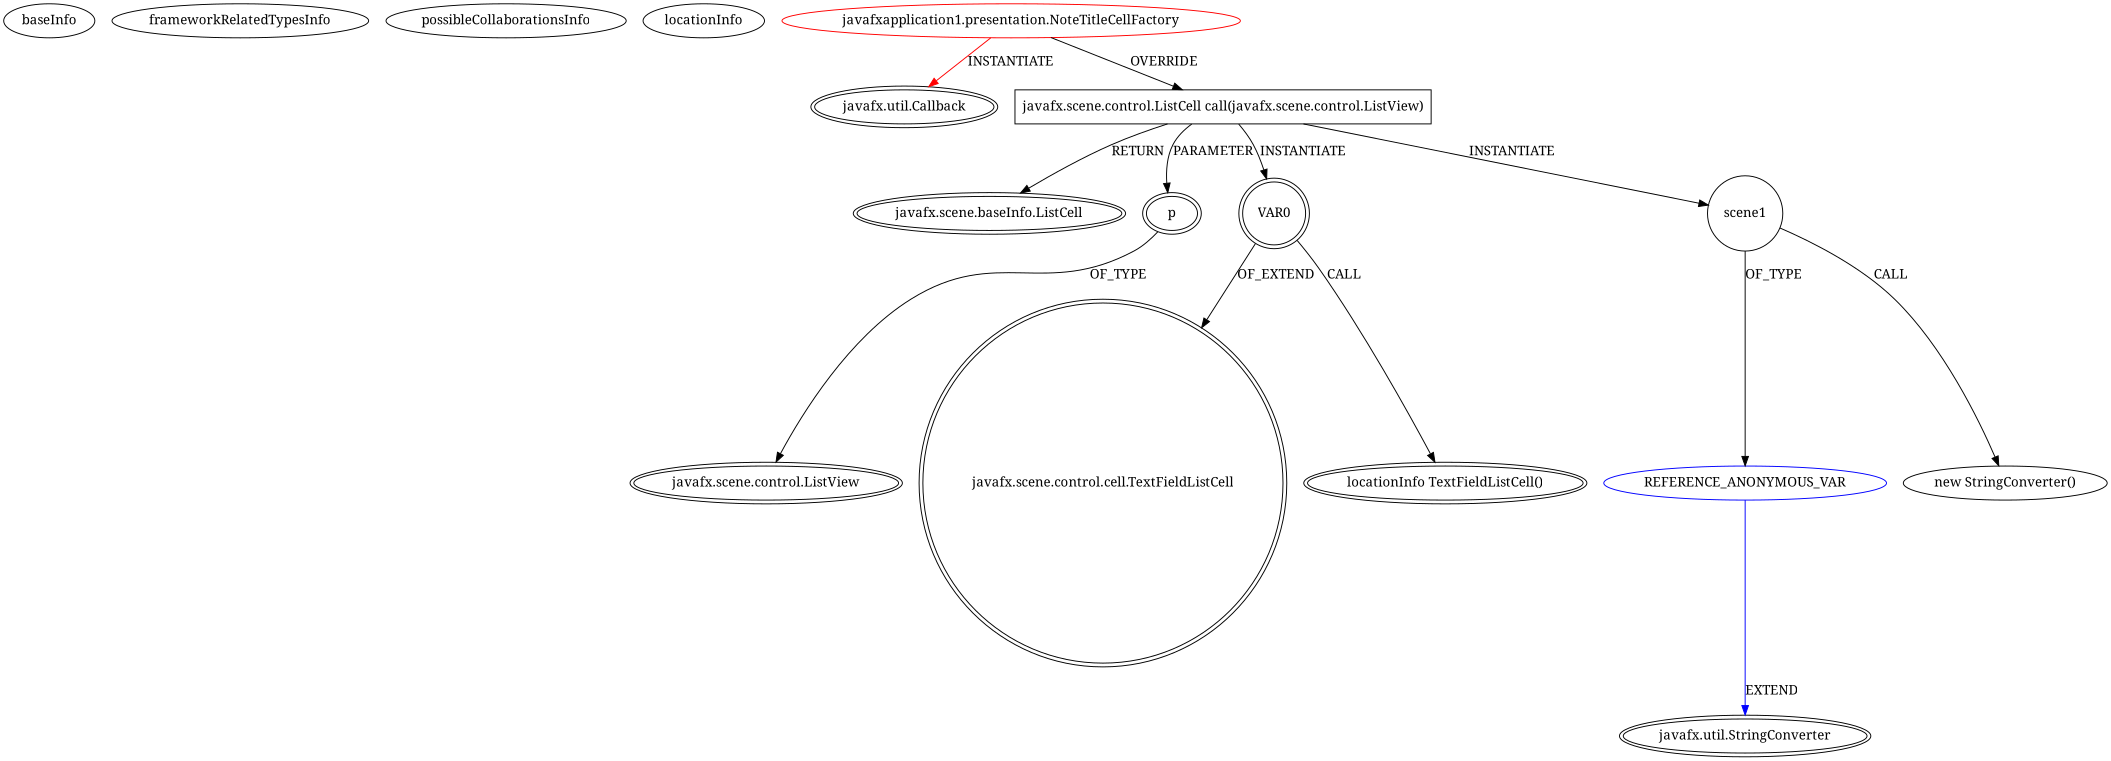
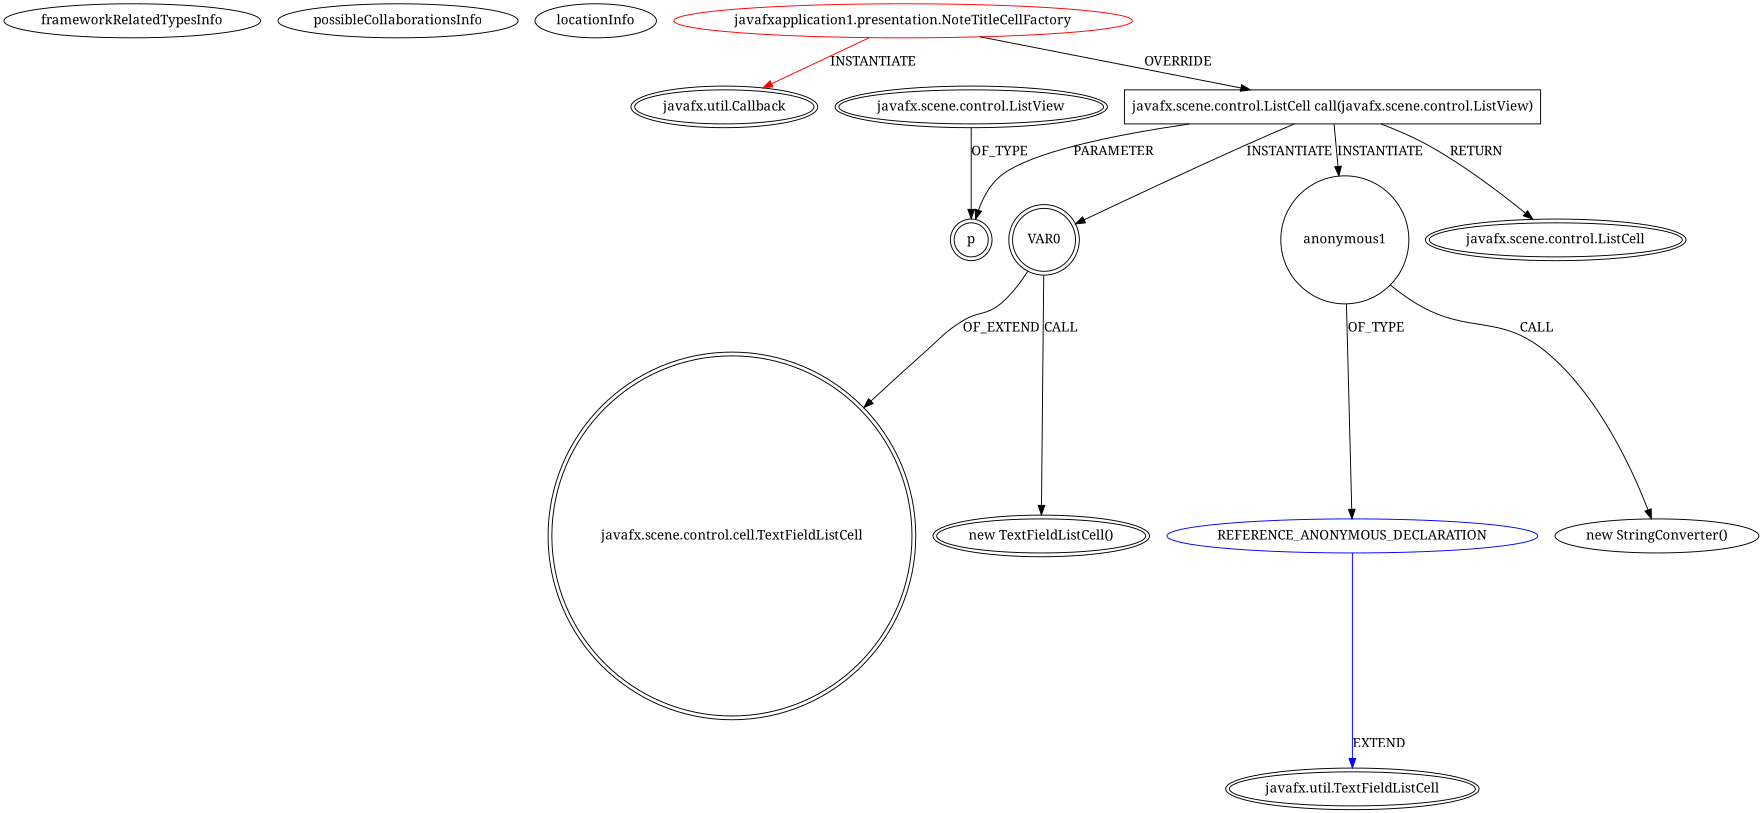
node "baseInfo": removed
node "javafx.scene.baseInfo.ListCell": label "javafx.scene.baseInfo.ListCell" -> "javafx.scene.control.ListCell"
node "p": shape ellipse -> circle
node "scene1": label "scene1" -> "anonymous1"
edge "p" -> "javafx.scene.control.ListView": reversed
node "locationInfo TextFieldListCell()": label "locationInfo TextFieldListCell()" -> "new TextFieldListCell()"
node "REFERENCE_ANONYMOUS_VAR": label "REFERENCE_ANONYMOUS_VAR" -> "REFERENCE_ANONYMOUS_DECLARATION"
node "javafx.util.StringConverter": label "javafx.util.StringConverter" -> "javafx.util.TextFieldListCell"
